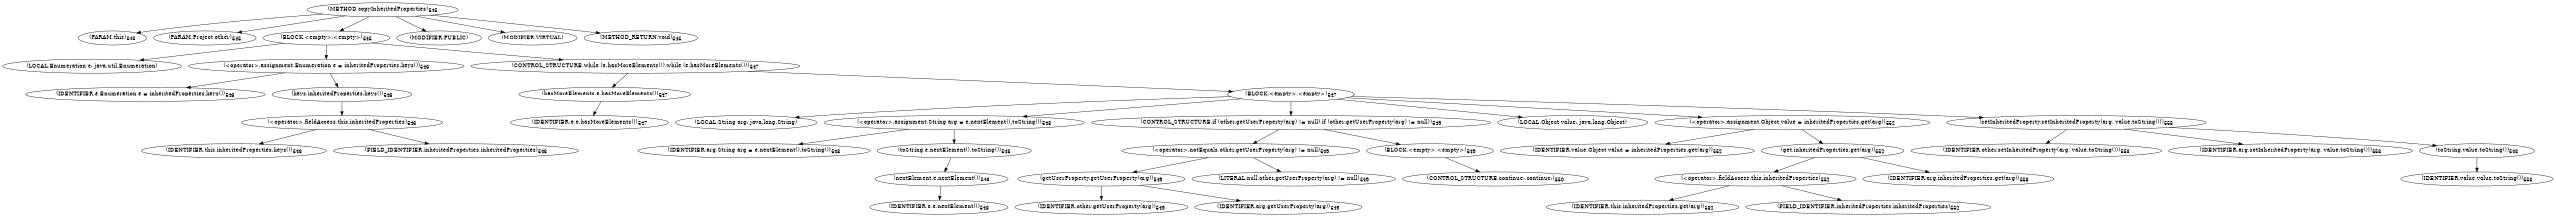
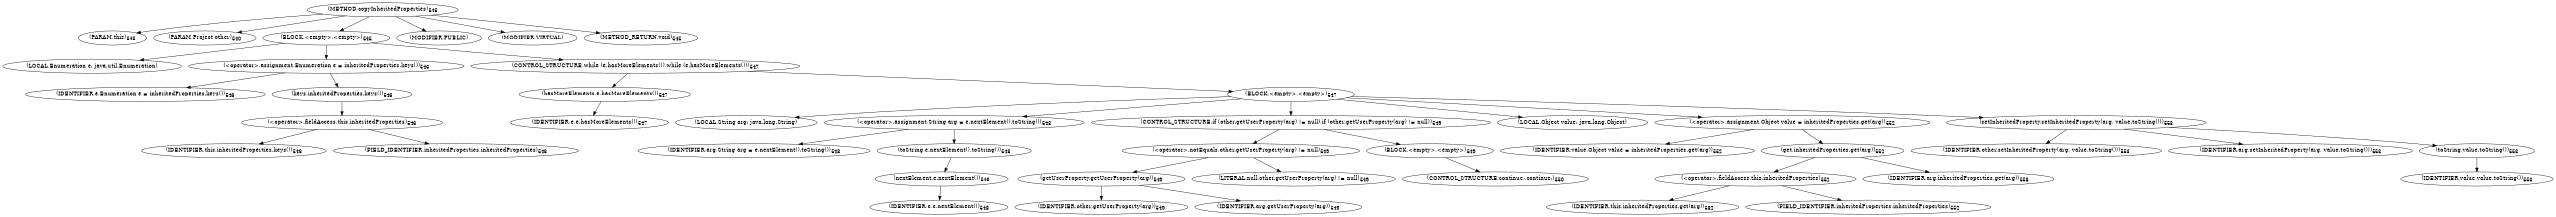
node "(PARAM,Project other)": text "545" -> "540"
node "(toString,value.toString())": text "543" -> "553"
